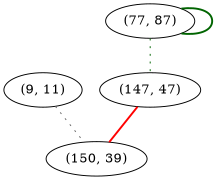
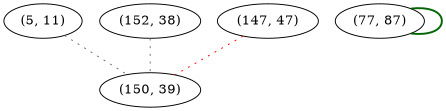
node "(152, 38)": added
edge "(77, 87)" -- "(147, 47)": removed
node "(9, 11)": label "(9, 11)" -> "(5, 11)"
edge "(147, 47)" -- "(150, 39)": style bold -> dotted
